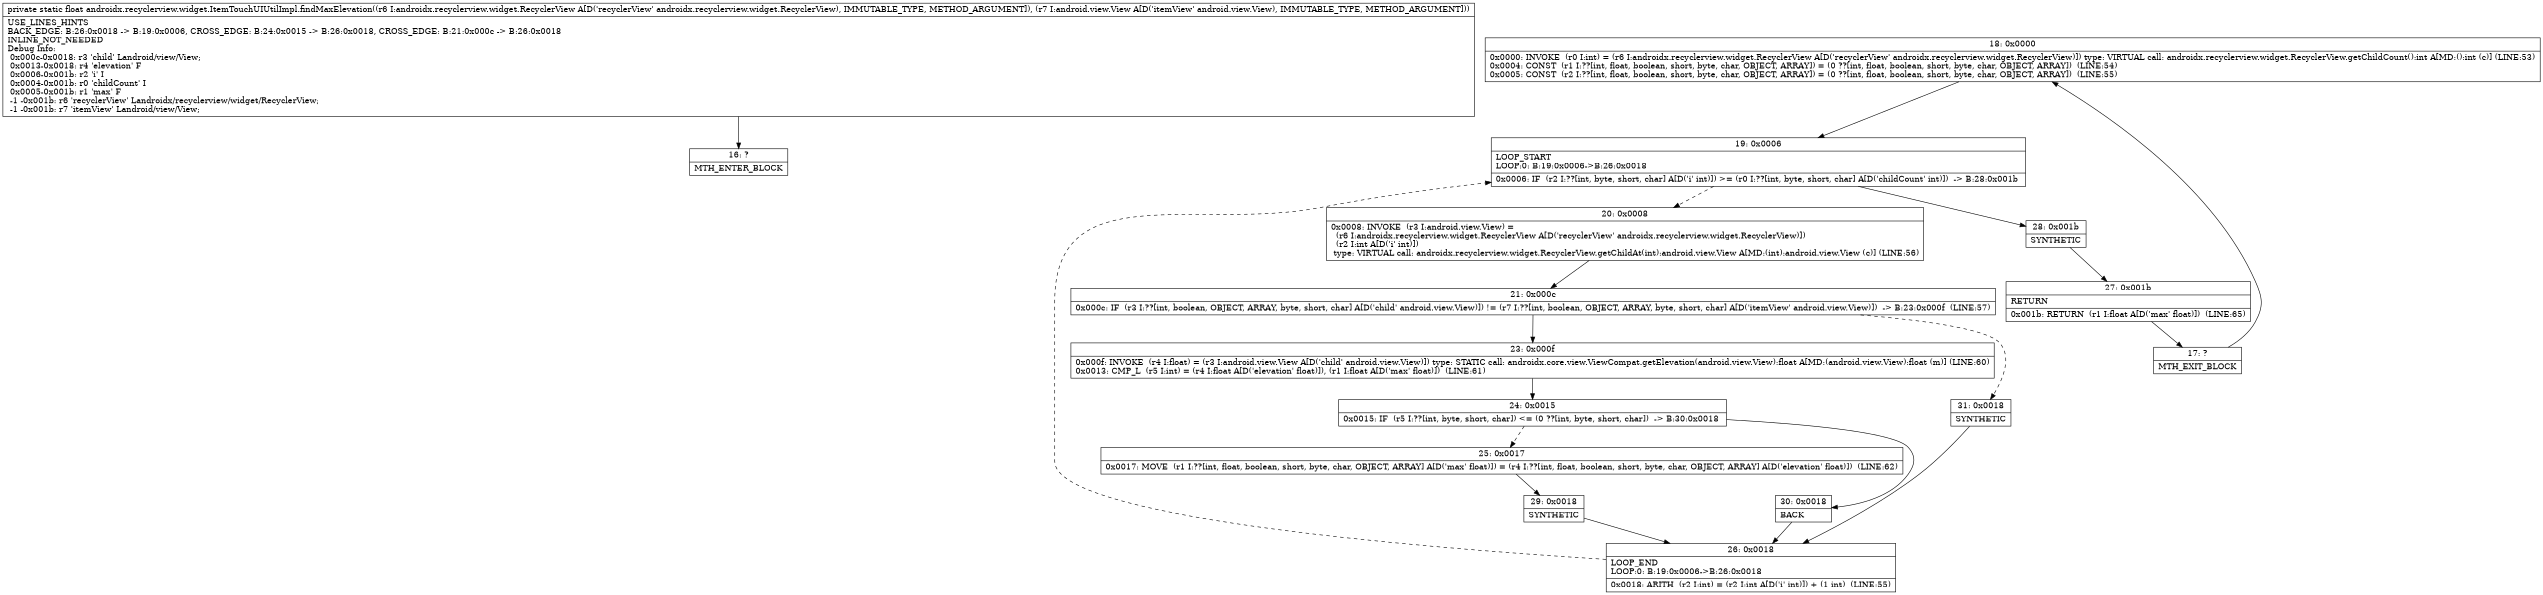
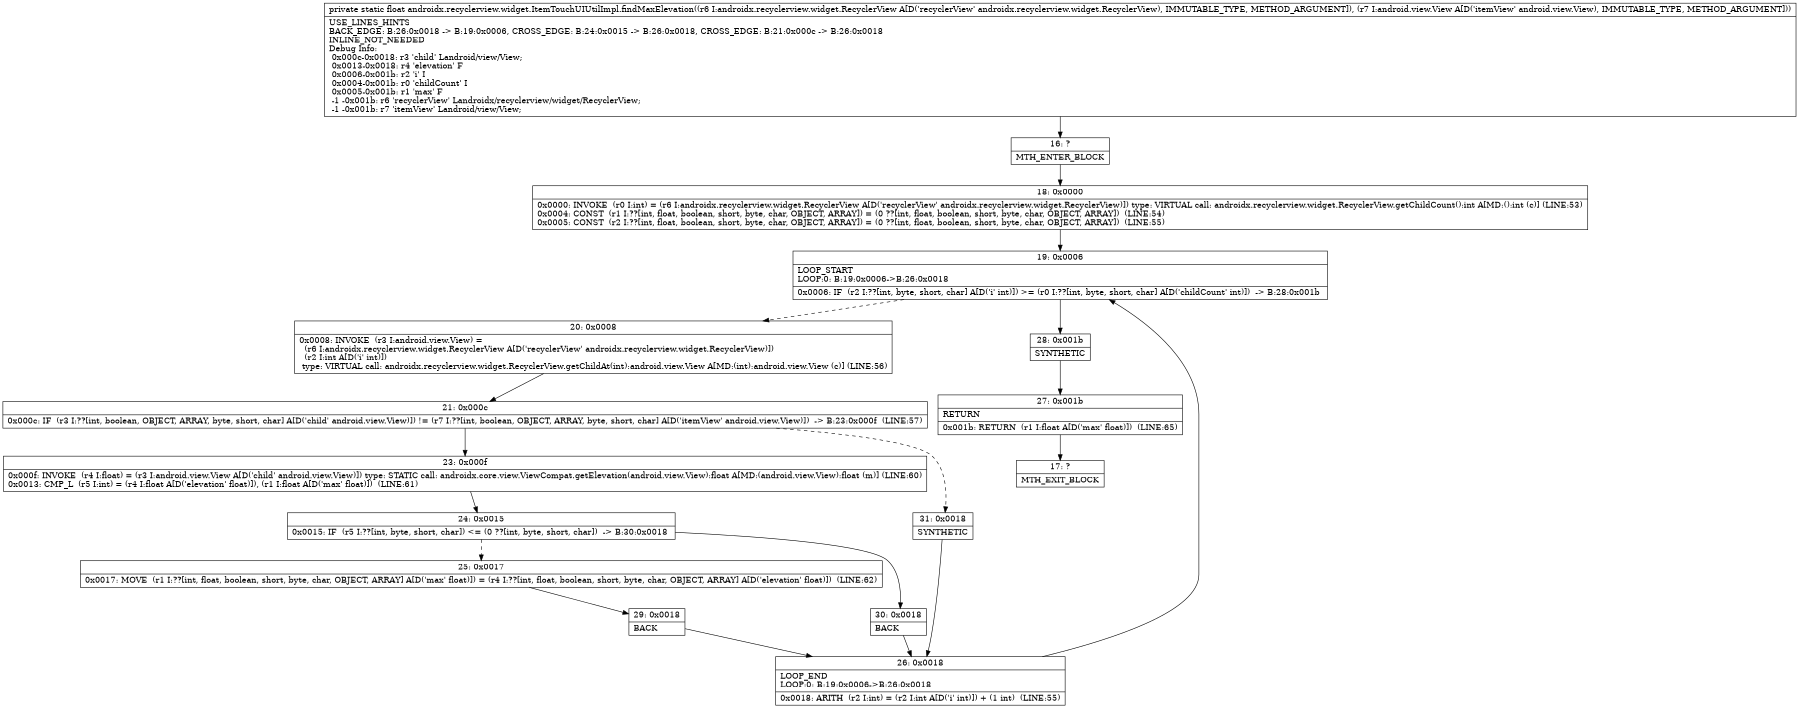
edge "17: ?" -> "18: 0x0000": now "16: ?" -> "18: 0x0000"
edge "26: 0x0018" -> "19: 0x0006": style dashed -> solid
node "29: 0x0018": text "SYNTHETIC" -> "BACK"
